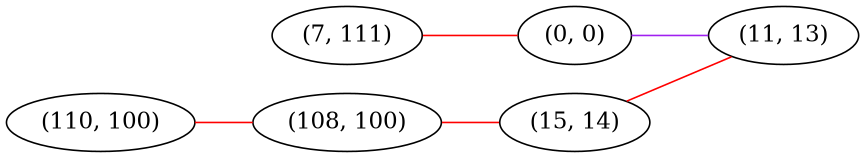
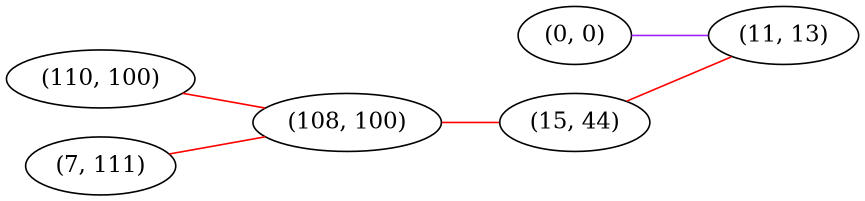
edge "(7, 111)" -- "(0, 0)": now "(7, 111)" -- "(108, 100)"
node "(15, 14)": label "(15, 14)" -> "(15, 44)"
